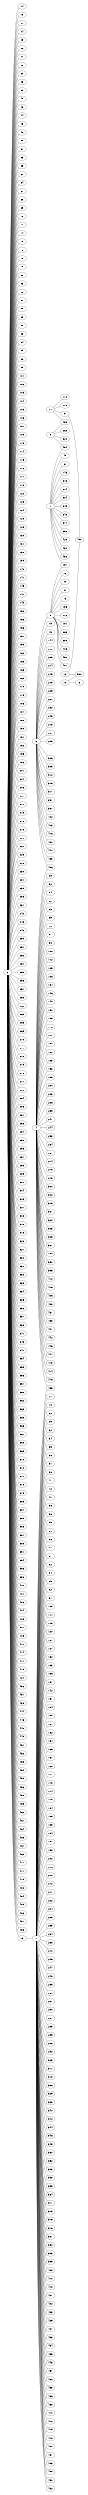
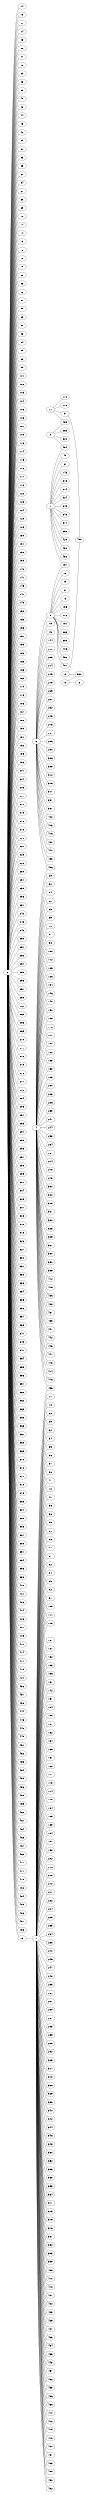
node "290": added
node "780": label "780" -> "380"
node "120": removed
